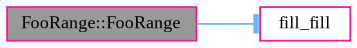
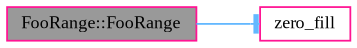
node "fill_fill": label "fill_fill" -> "zero_fill"
